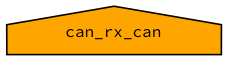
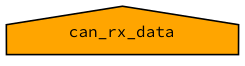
node "can_rx_can": label "can_rx_can" -> "can_rx_data"
